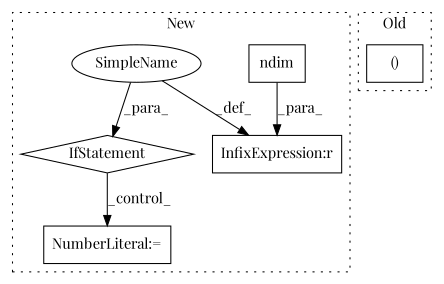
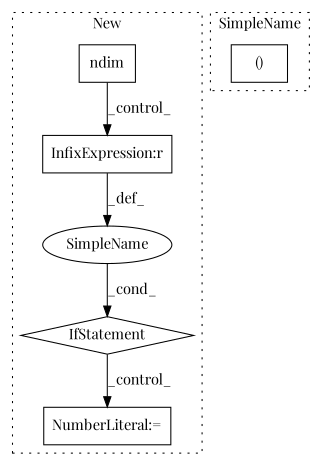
cluster "Old": label "Old" -> "SimpleName"
edge "SimpleName" -> "InfixExpression:r": reversed
edge "SimpleName" -> "IfStatement": label "_para_" -> "_cond_"
edge "ndim" -> "InfixExpression:r": label "_para_" -> "_control_"
